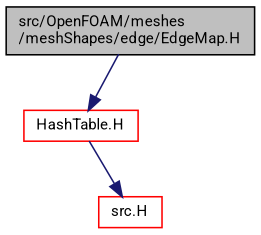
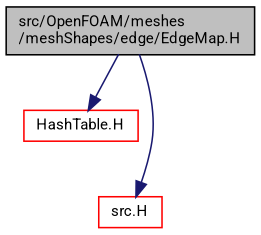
edge "HashTable.H" -> "src.H": now "src/OpenFOAM/meshes /meshShapes/edge/EdgeMap.H" -> "src.H"
